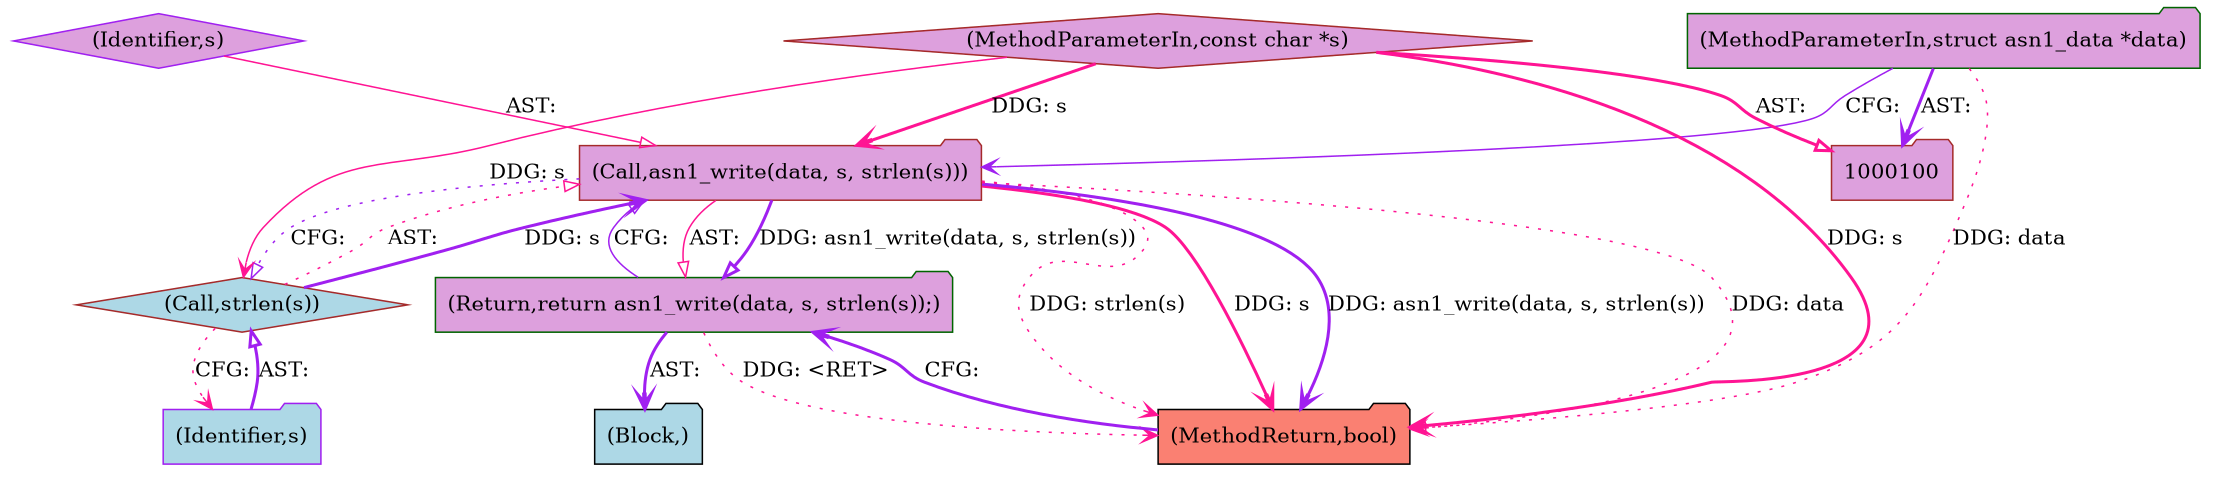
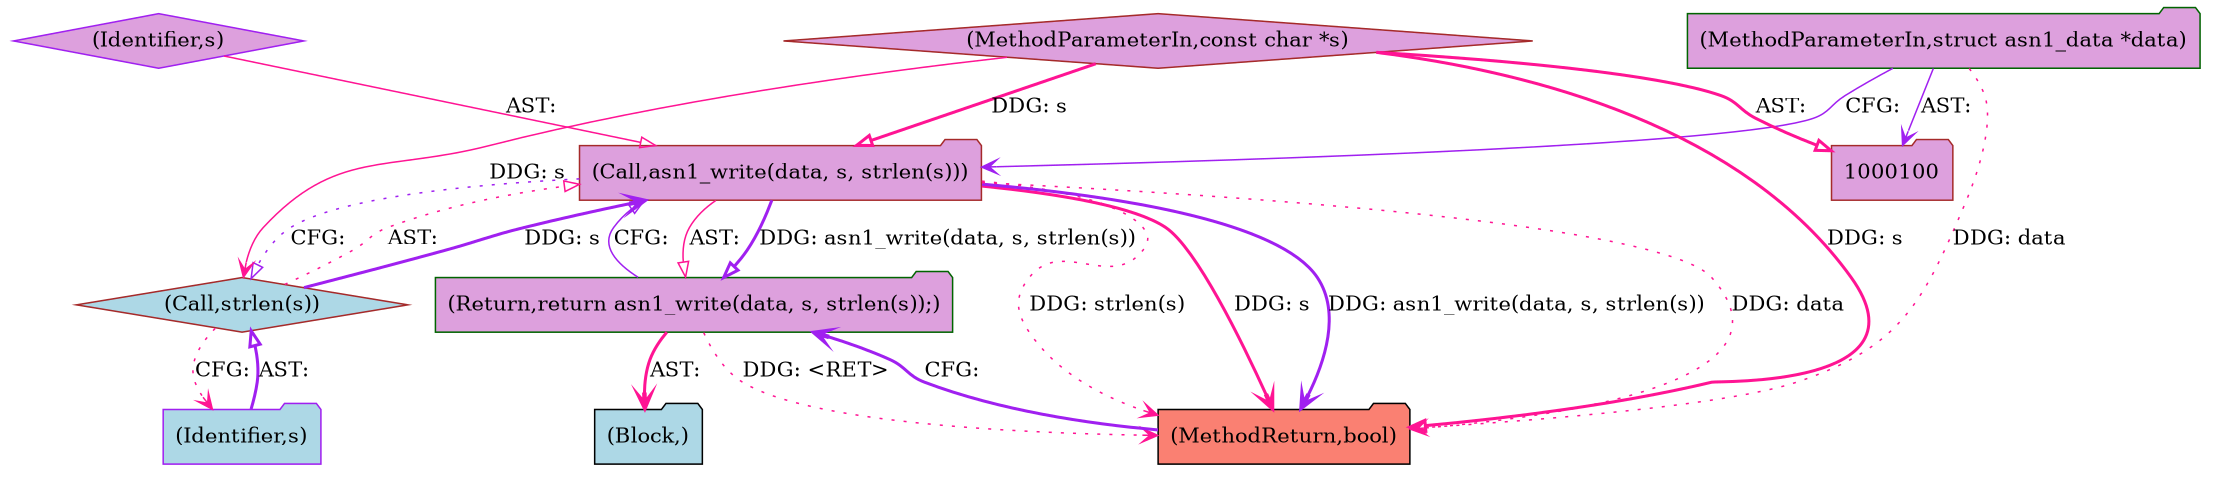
edge "(MethodParameterIn,struct asn1_data *data)" -> "1000100": style bold -> solid
edge "(MethodParameterIn,const char *s)" -> "(Call,asn1_write(data, s, strlen(s)))": arrowhead vee -> onormal
edge "(MethodParameterIn,const char *s)" -> "(MethodReturn,bool)": arrowhead vee -> onormal
edge "(Return,return asn1_write(data, s, strlen(s));)" -> "(Block,)": color purple -> deeppink
